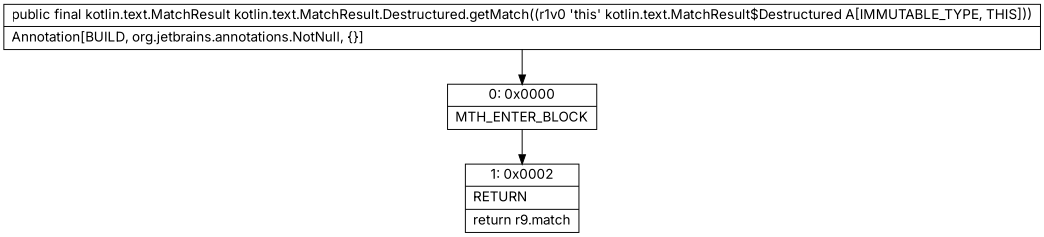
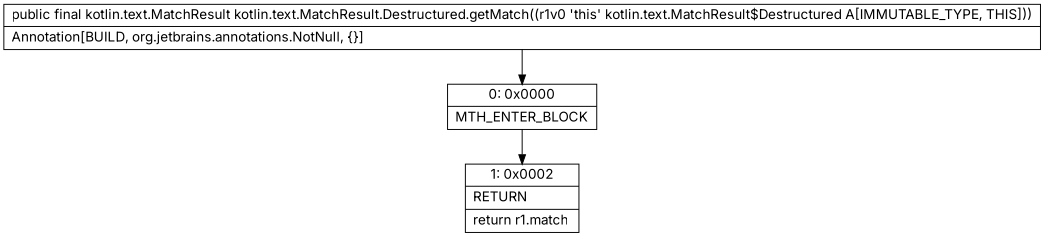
node "1: 0x0002": text "return r9.match" -> "return r1.match"
